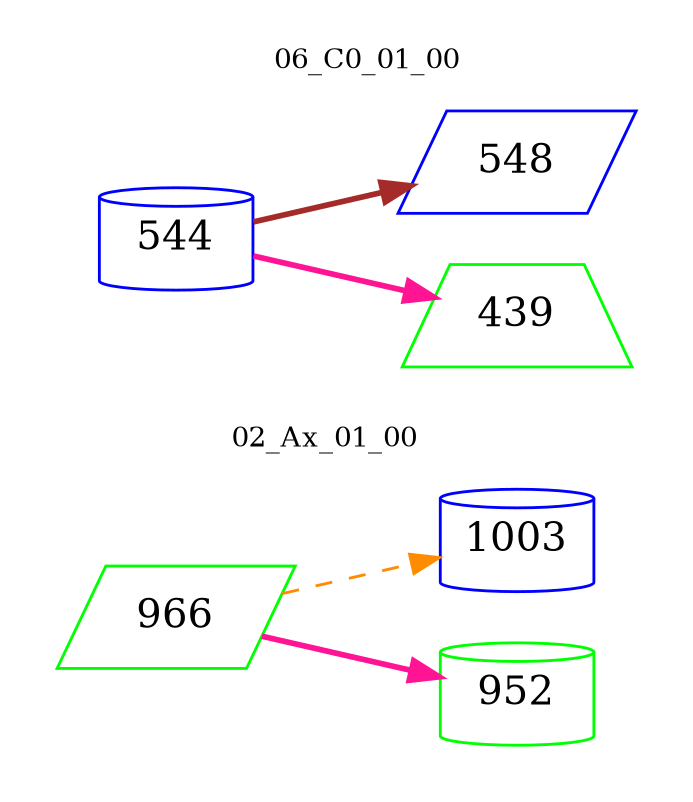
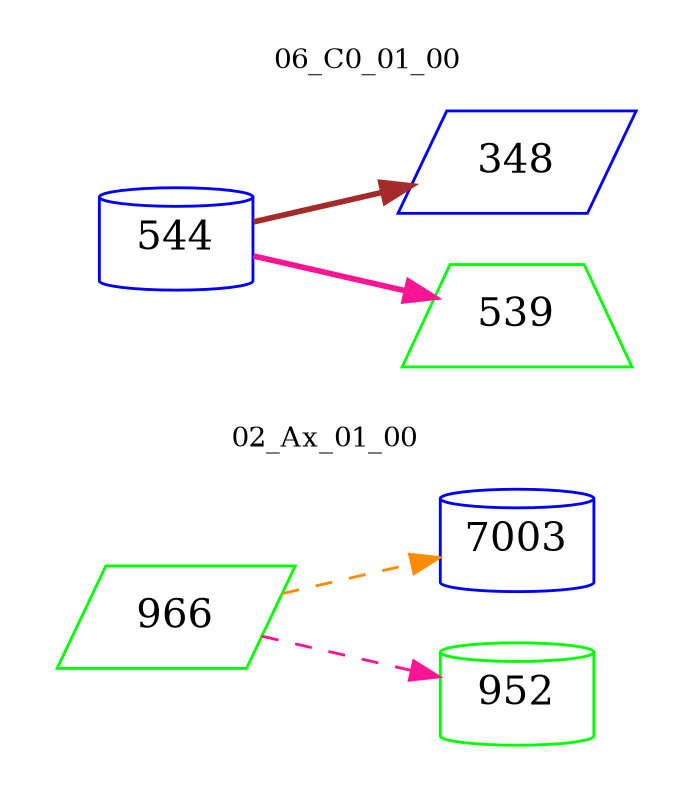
node "548": label "548" -> "348"
node "439": label "439" -> "539"
node "1003": label "1003" -> "7003"
edge "966" -> "952": style bold -> dashed
